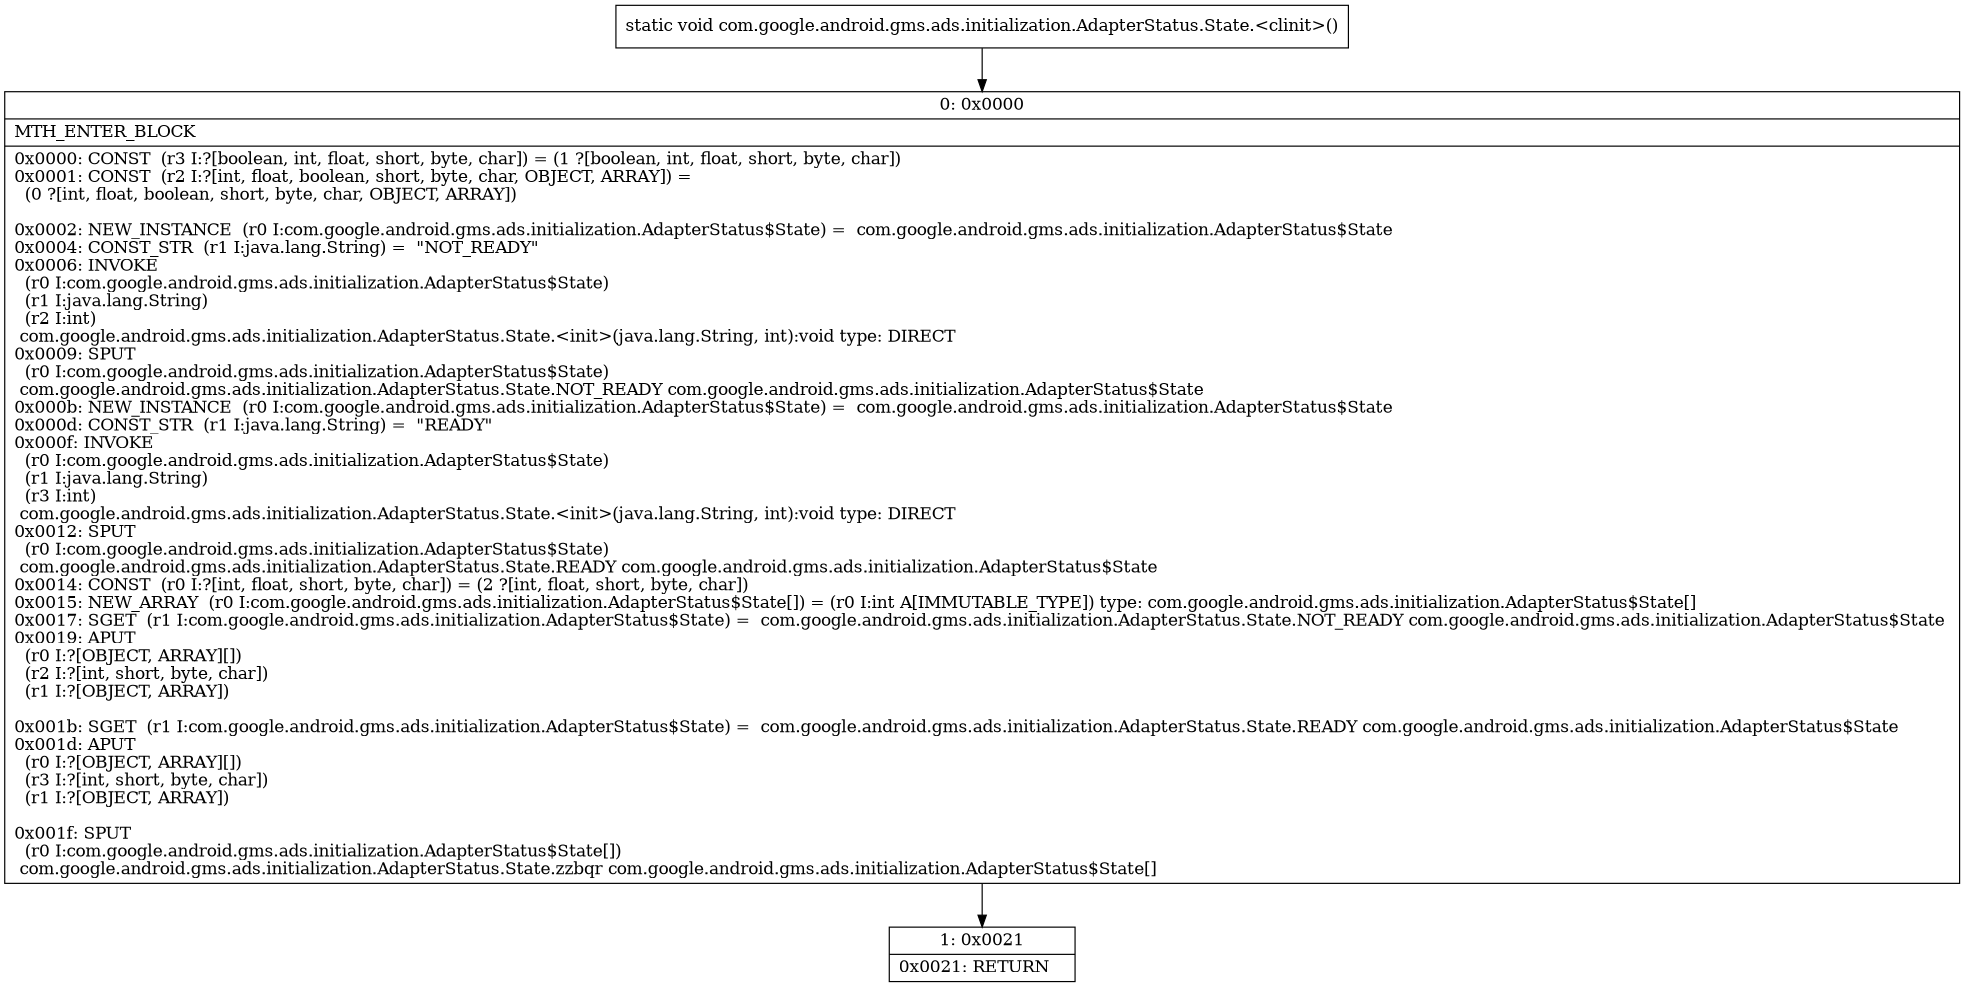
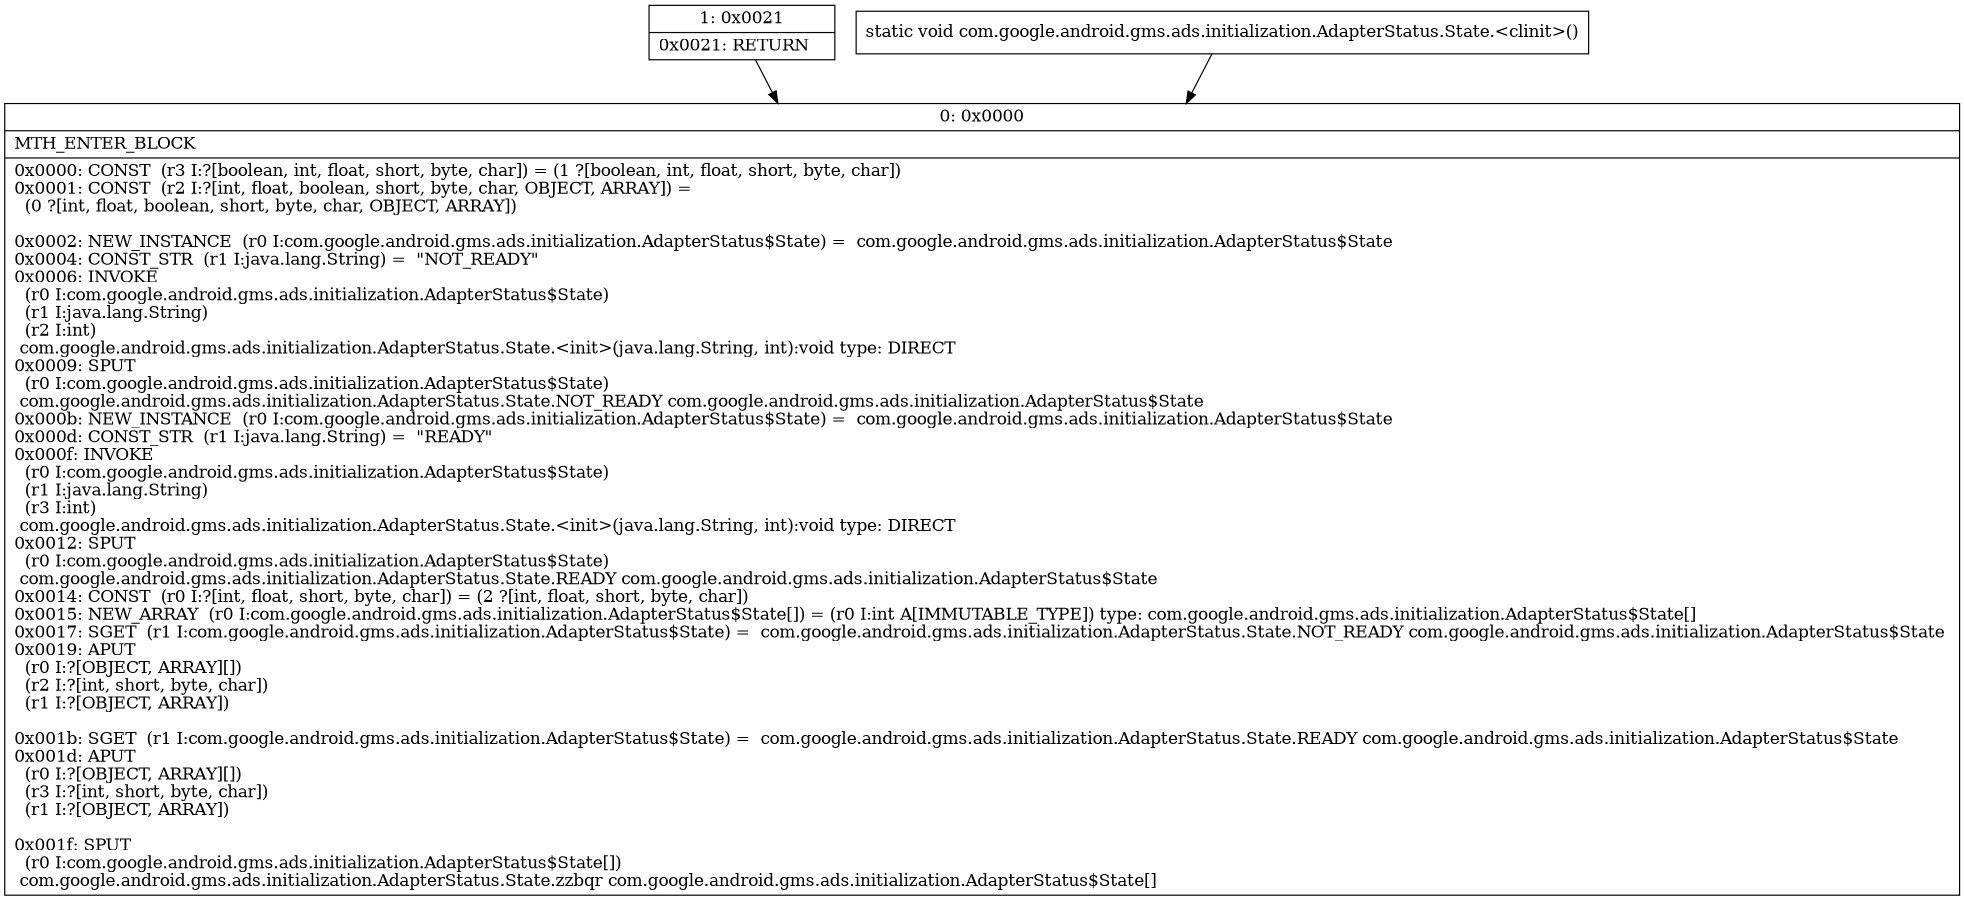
edge "0: 0x0000" -> "1: 0x0021": reversed
